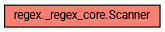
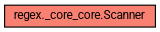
node "regex._regex_core.Scanner": label "regex._regex_core.Scanner" -> "regex._core_core.Scanner"
